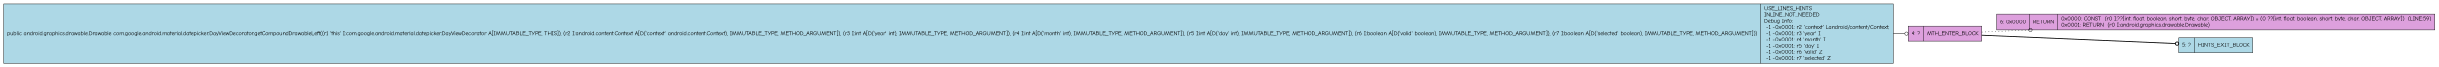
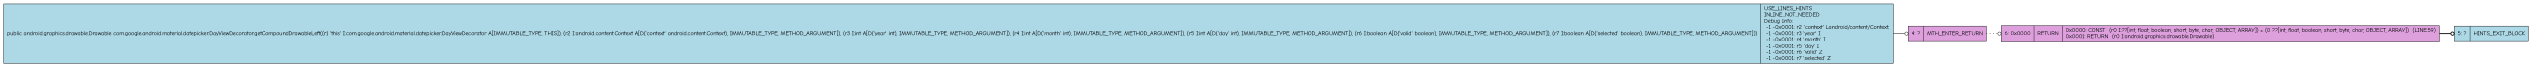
node "4: ?": text "MTH_ENTER_BLOCK" -> "MTH_ENTER_RETURN"
edge "4: ?" -> "5: ?": now "6: 0x0000" -> "5: ?"
